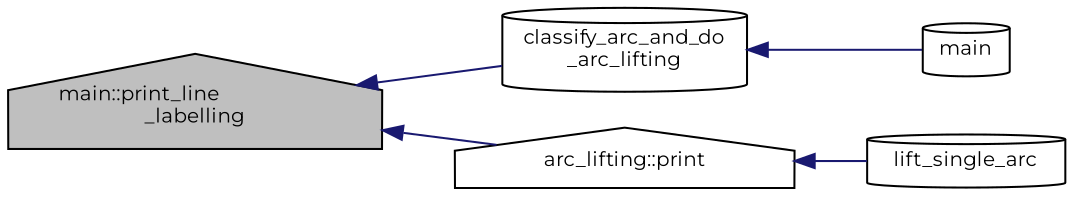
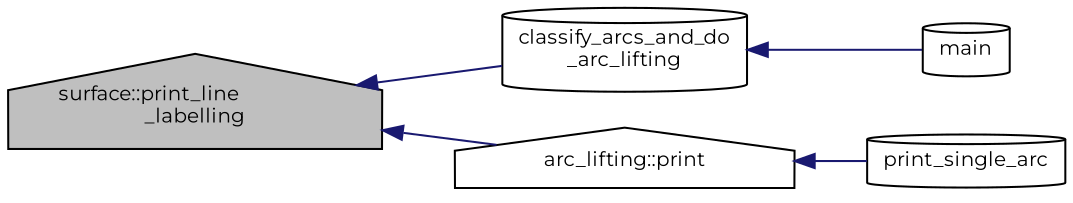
node "classify_arc_and_do _arc_lifting": label "classify_arc_and_do _arc_lifting" -> "classify_arcs_and_do _arc_lifting"
node "main::print_line _labelling": label "main::print_line _labelling" -> "surface::print_line _labelling"
node "lift_single_arc": label "lift_single_arc" -> "print_single_arc"
